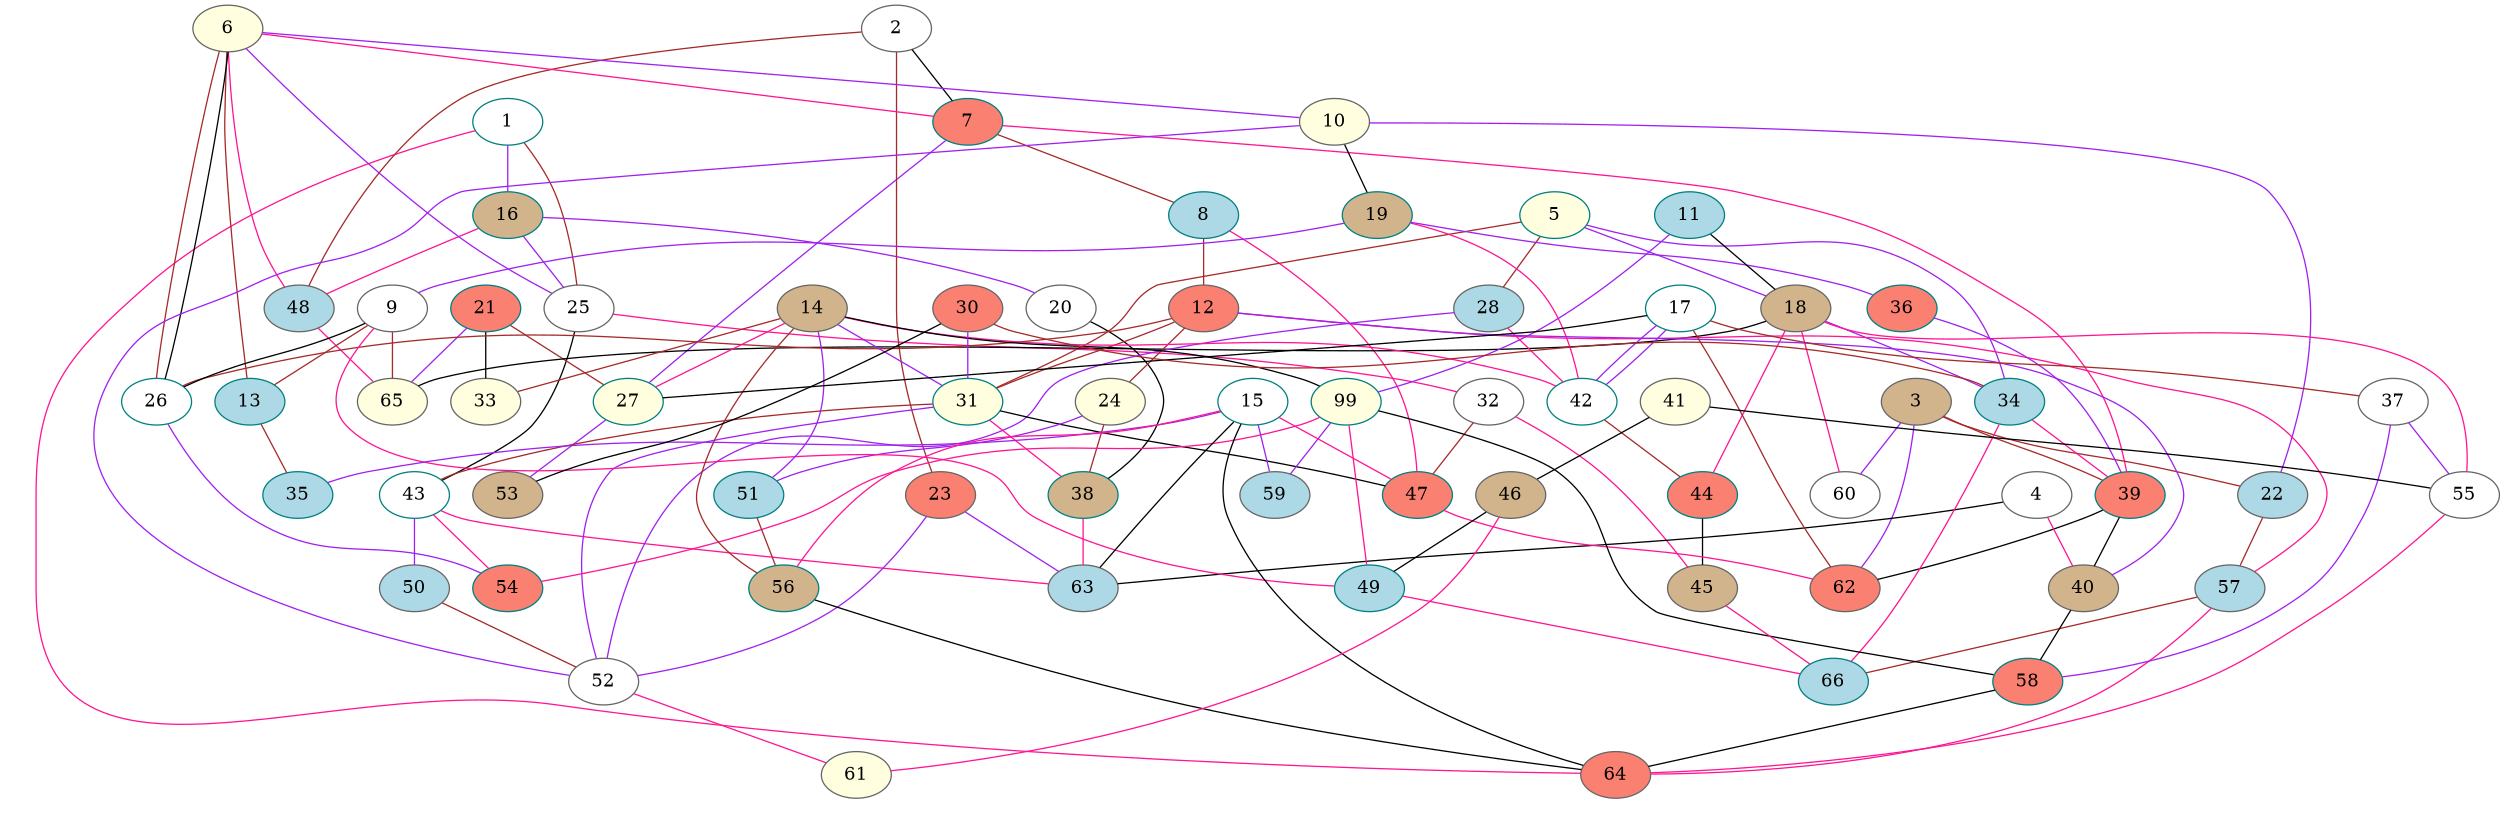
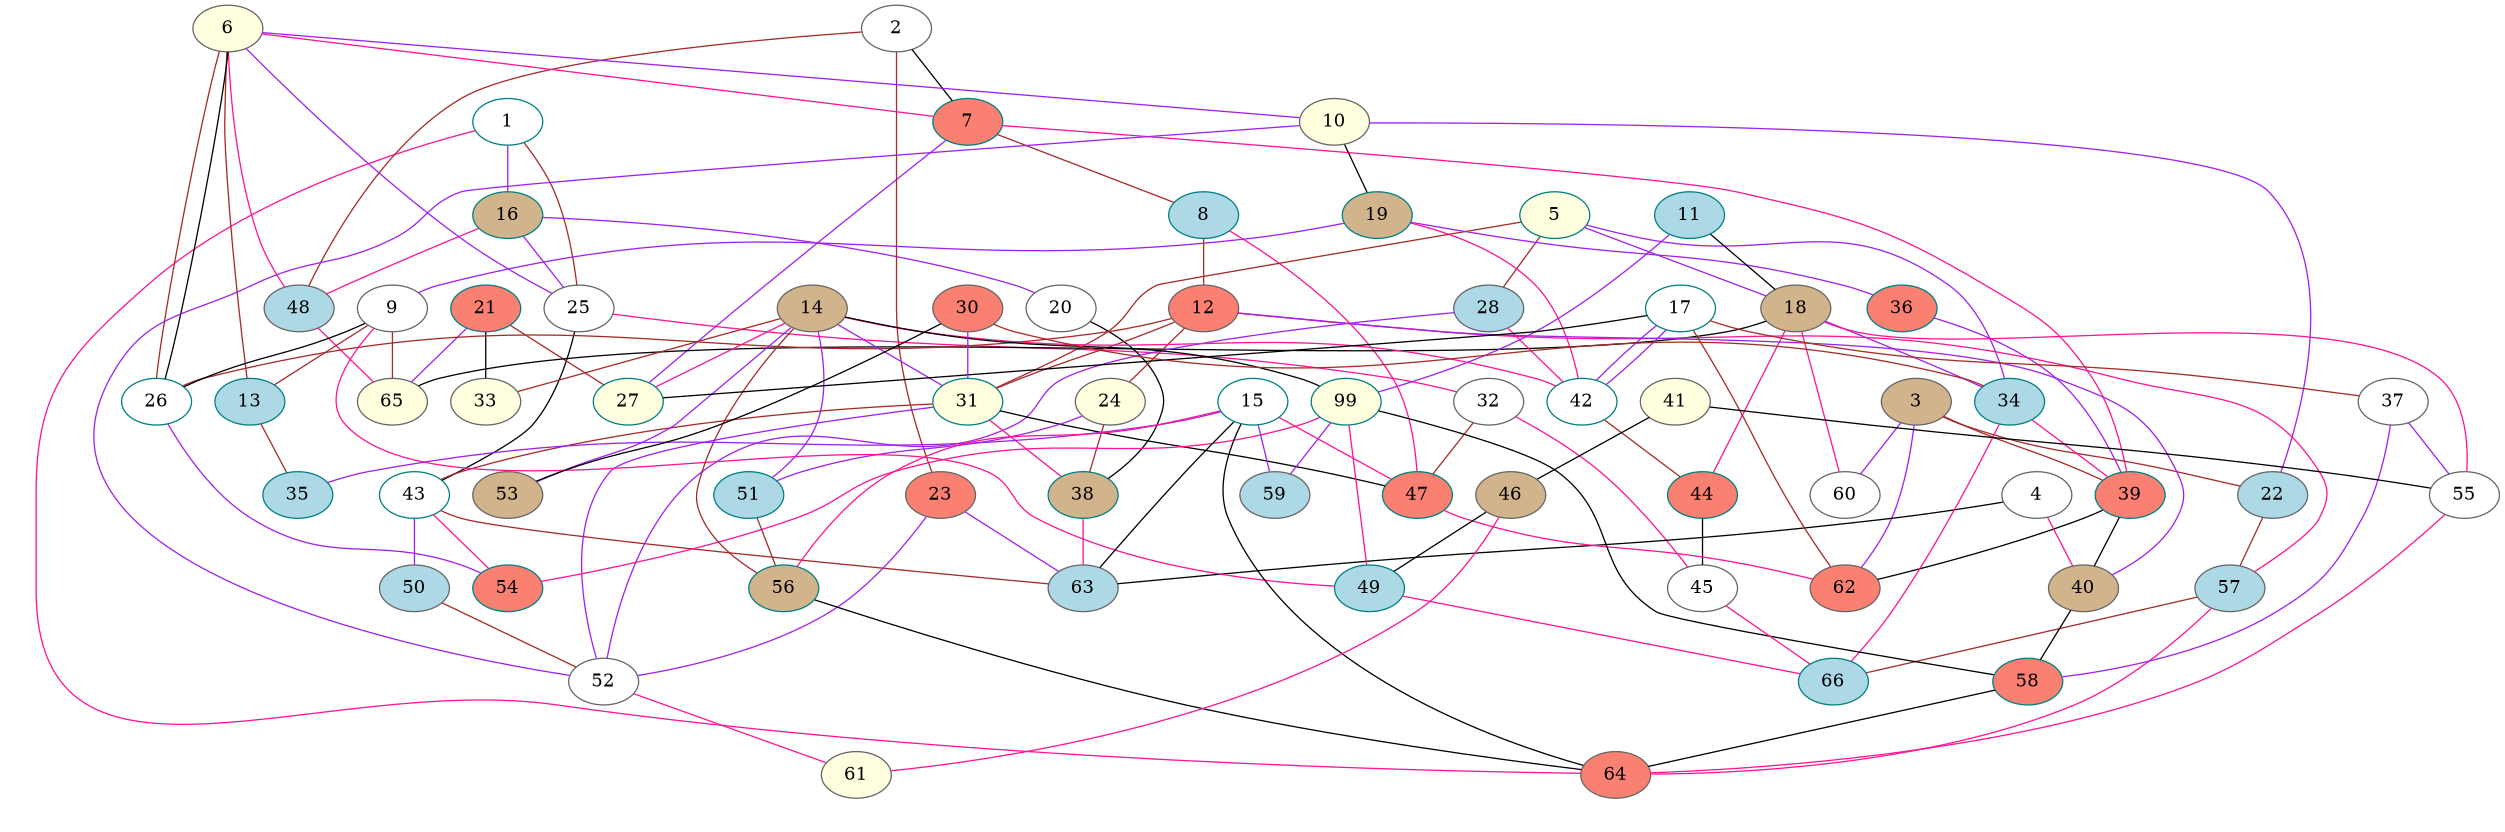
edge "27" -- "53": now "14" -- "53"
edge "43" -- "63": color deeppink -> brown
node "45": fillcolor tan -> white
